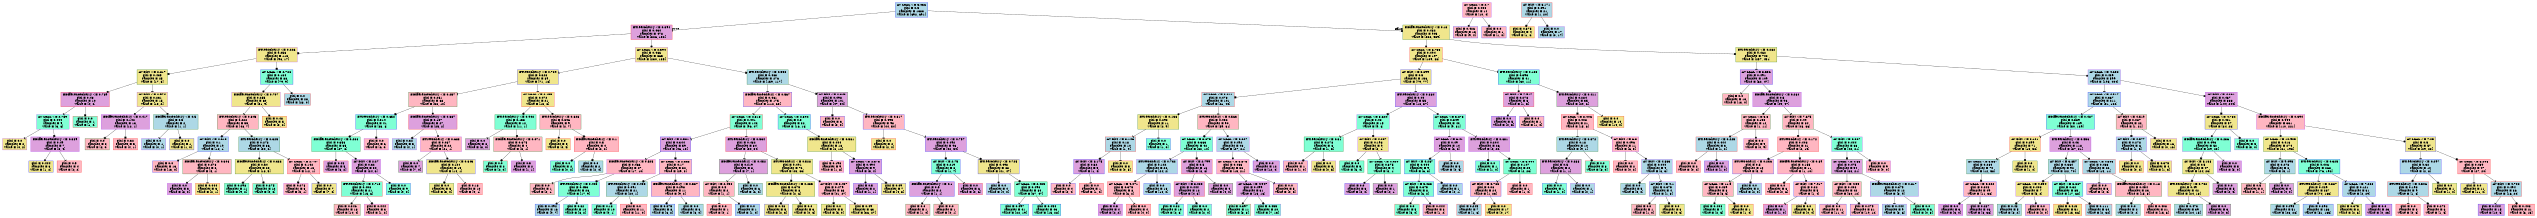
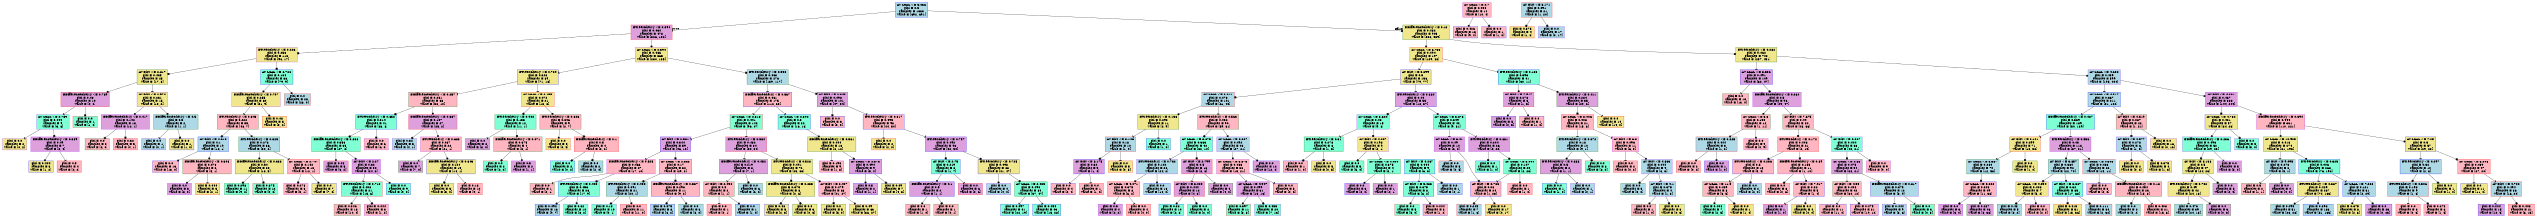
edge "Av LCAL <= 6.41 gini = 0.49 samples = 14 value = [6, 8]" -> "Av Dist <= 4.267 gini = 0.444 samples = 9 value = [6, 3]": now "Av LCAL <= 6.41 gini = 0.49 samples = 14 value = [6, 8]" -> "Av Dist <= 3.783 gini = 0.08 samples = 24 value = [1, 23]"
